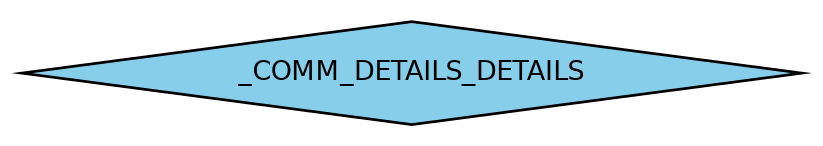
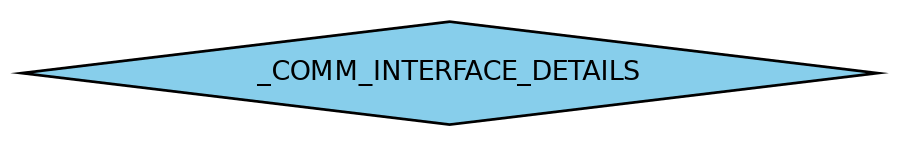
node "_COMM_DETAILS_DETAILS": label "_COMM_DETAILS_DETAILS" -> "_COMM_INTERFACE_DETAILS"
